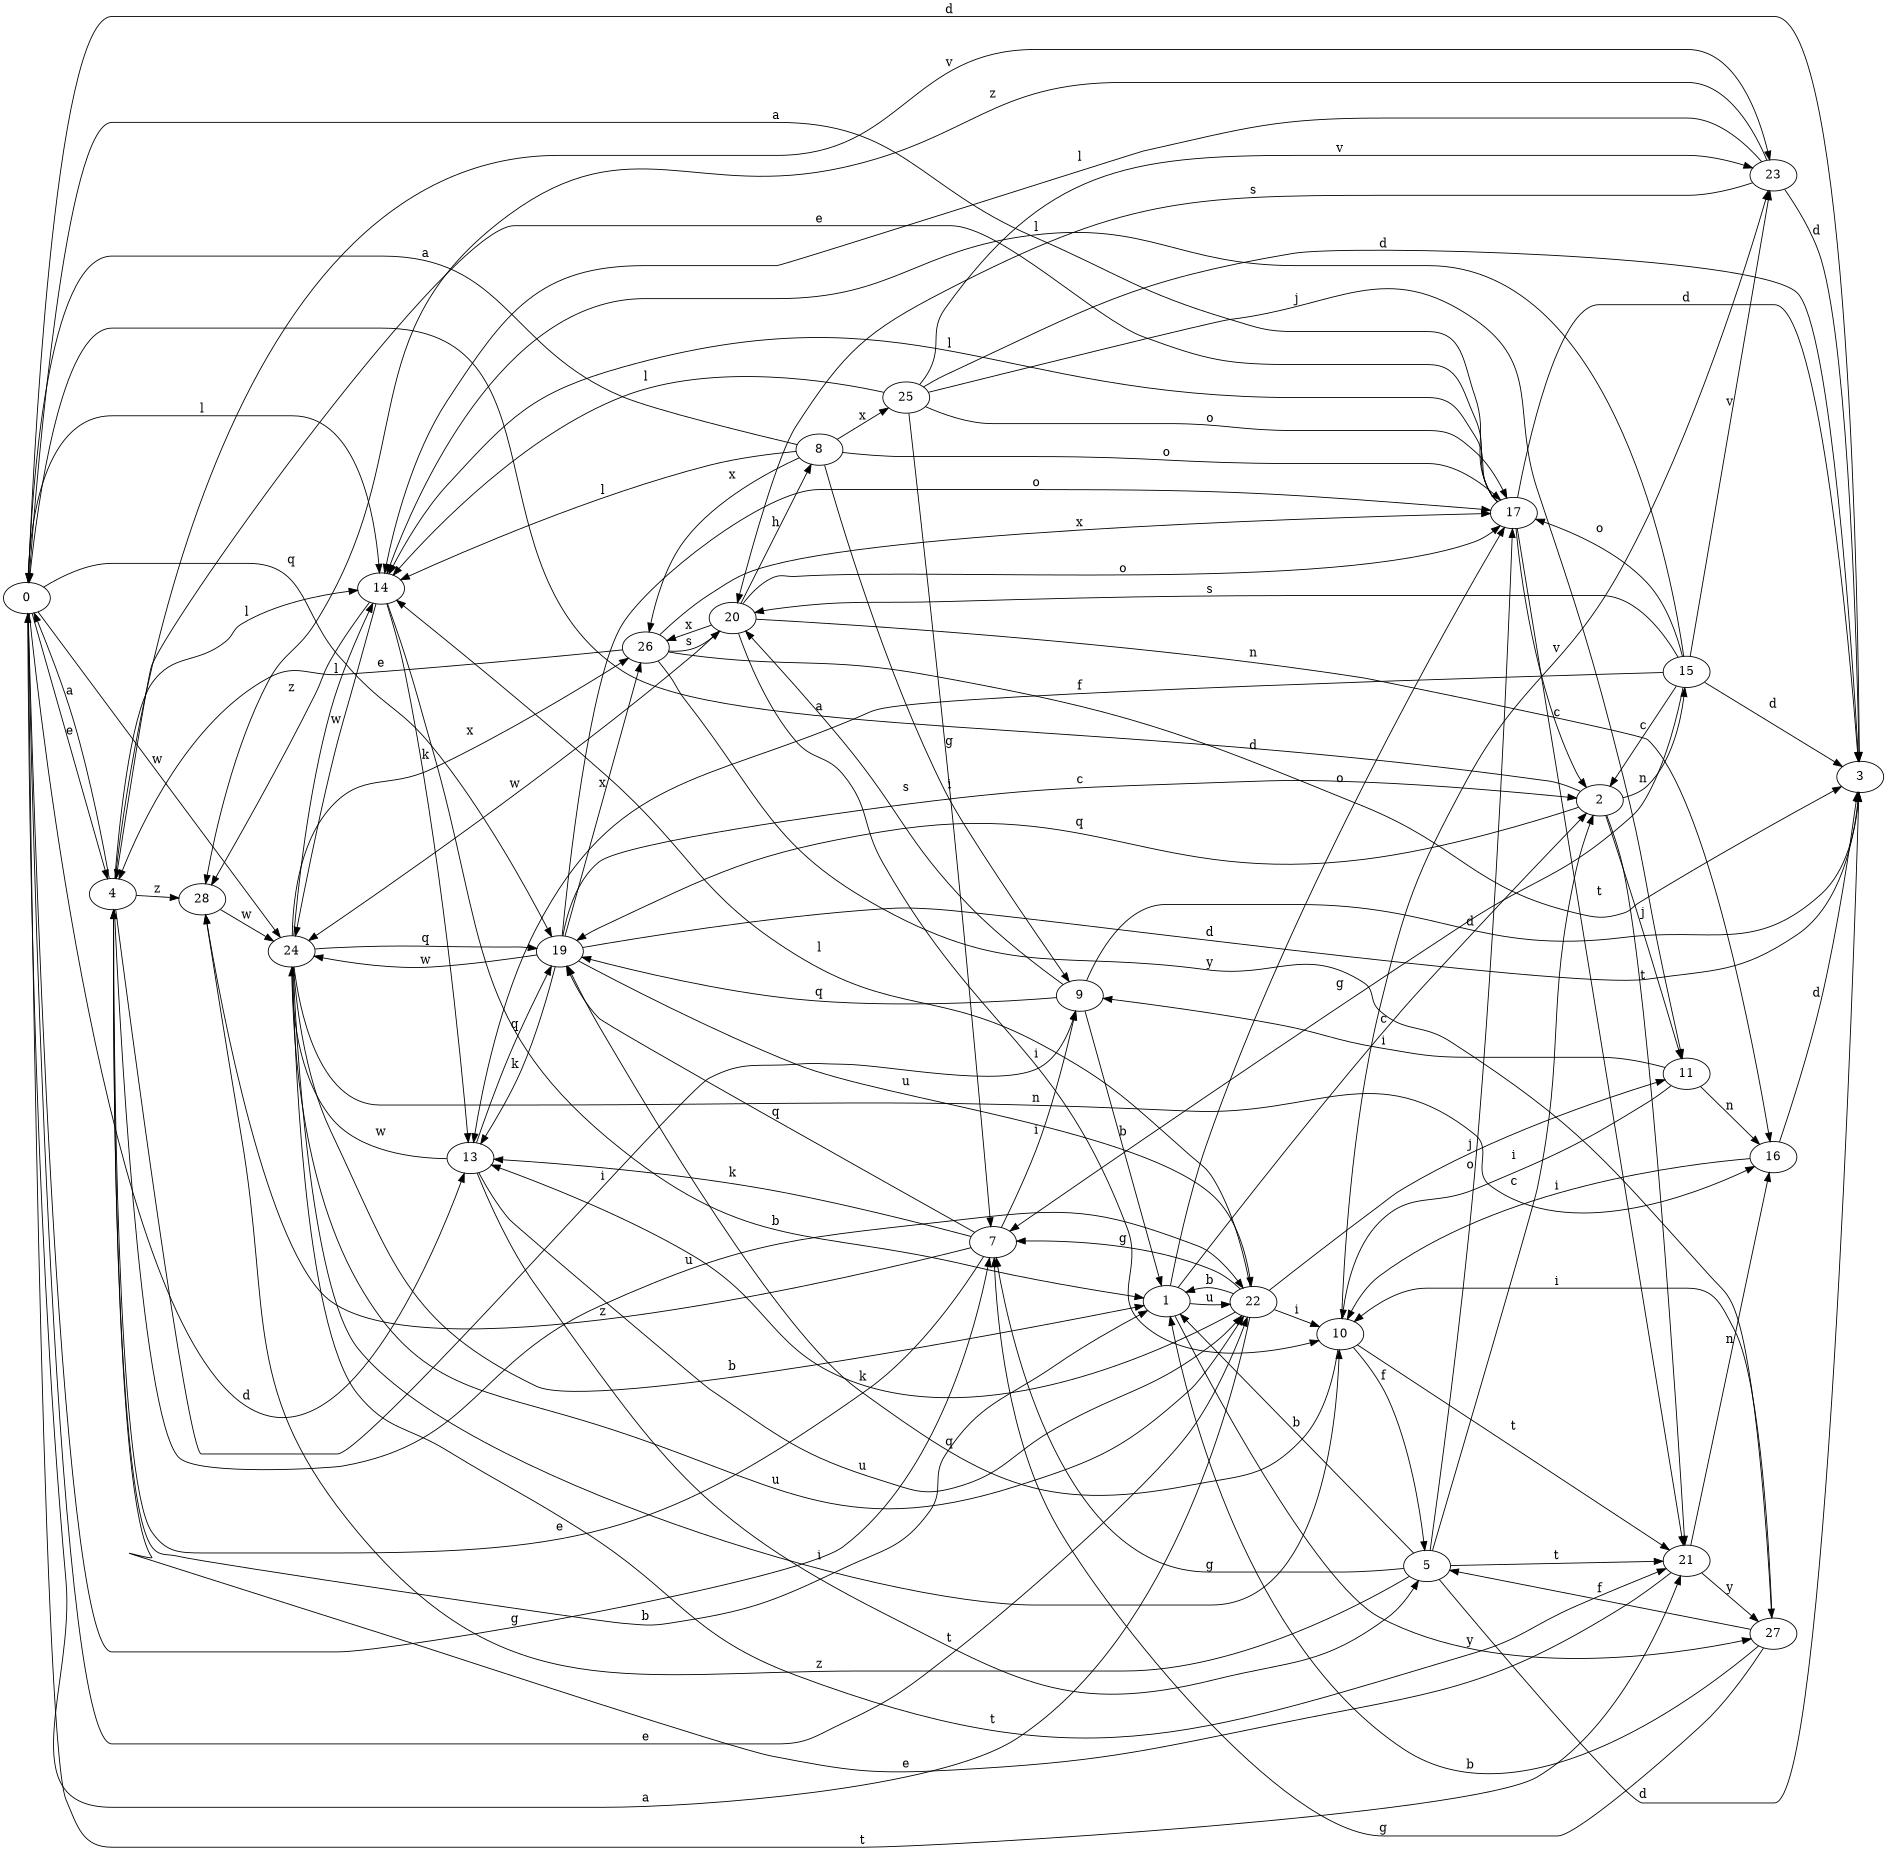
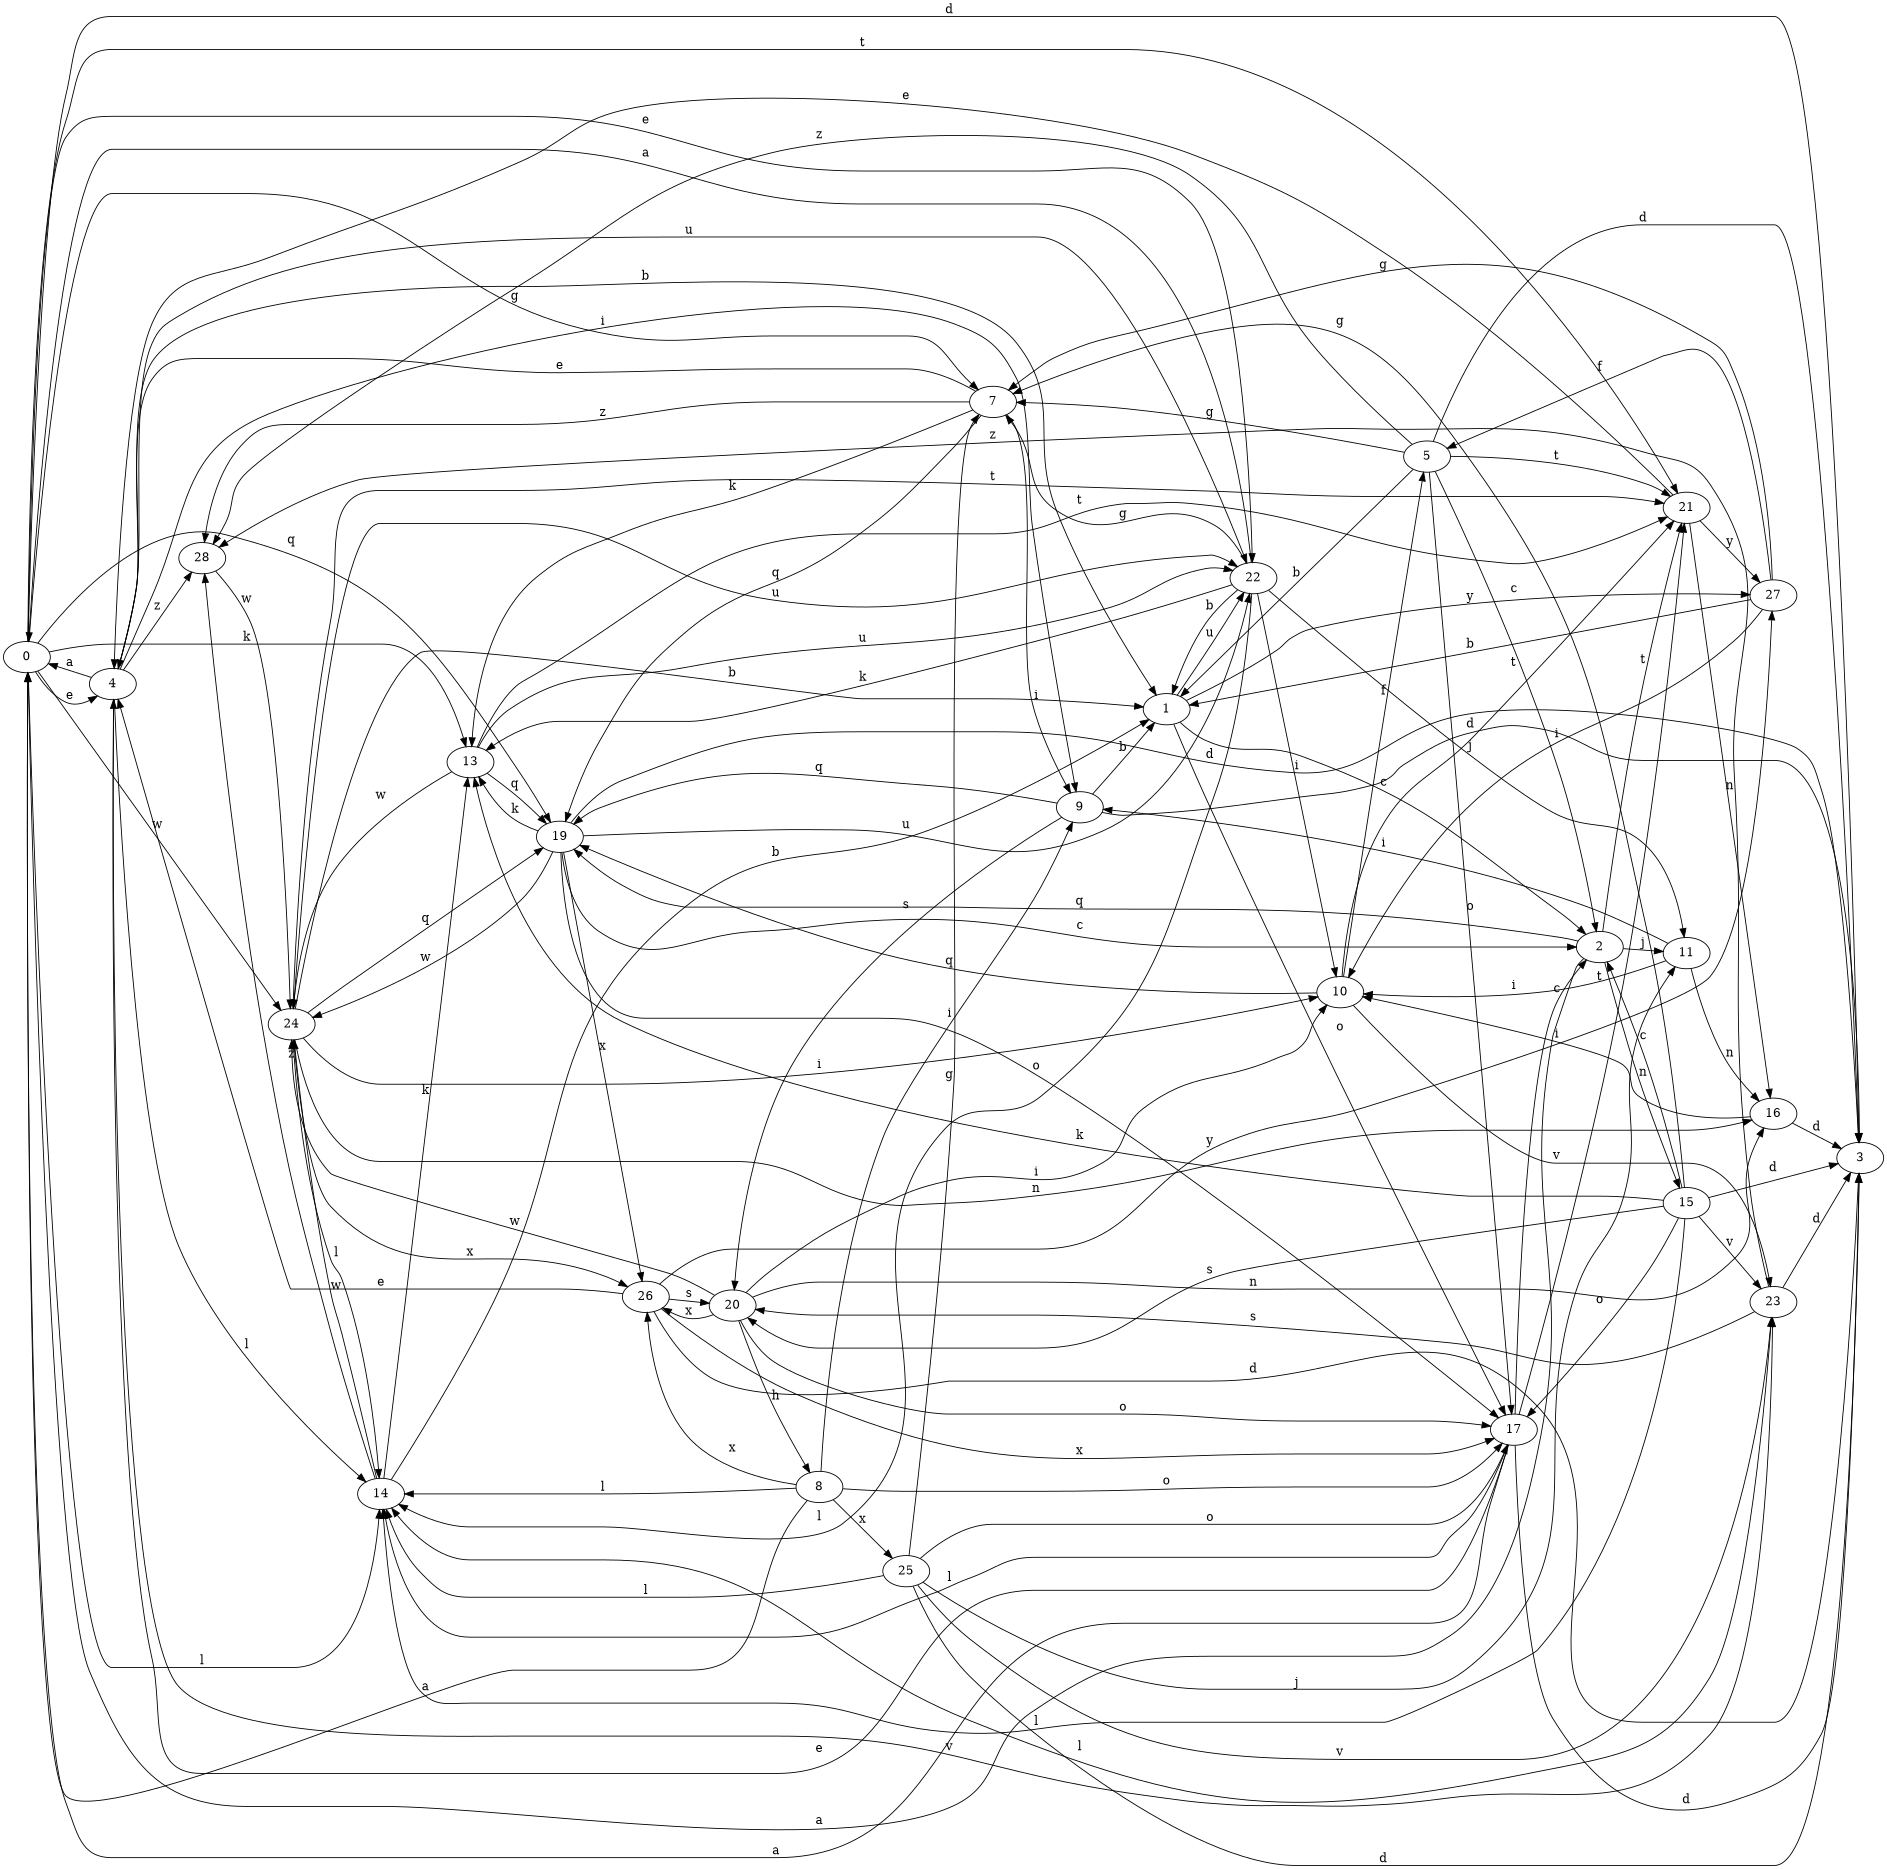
edge "15" -> "13": label "f" -> "k"
edge "0" -> "13": label "d" -> "k"
edge "13" -> "5": now "13" -> "21"
